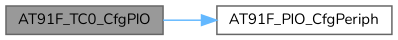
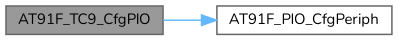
node "AT91F_TC0_CfgPIO": label "AT91F_TC0_CfgPIO" -> "AT91F_TC9_CfgPIO"
